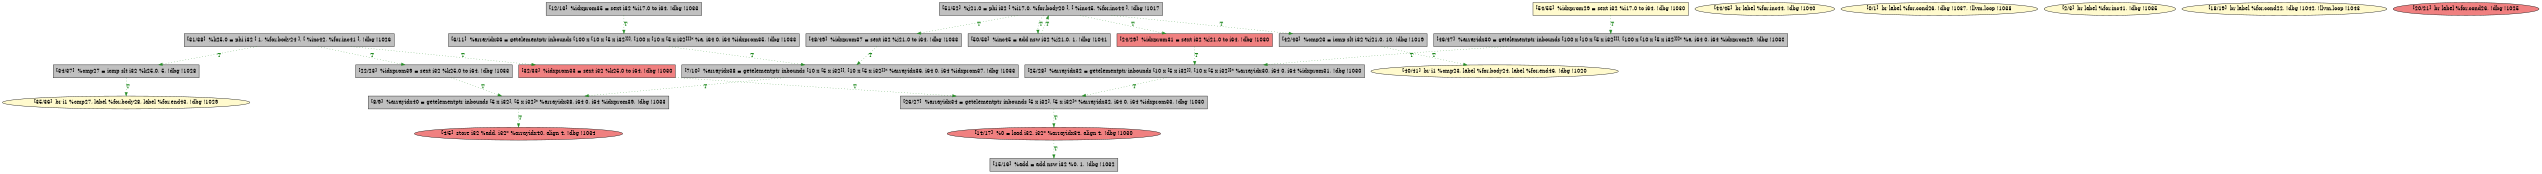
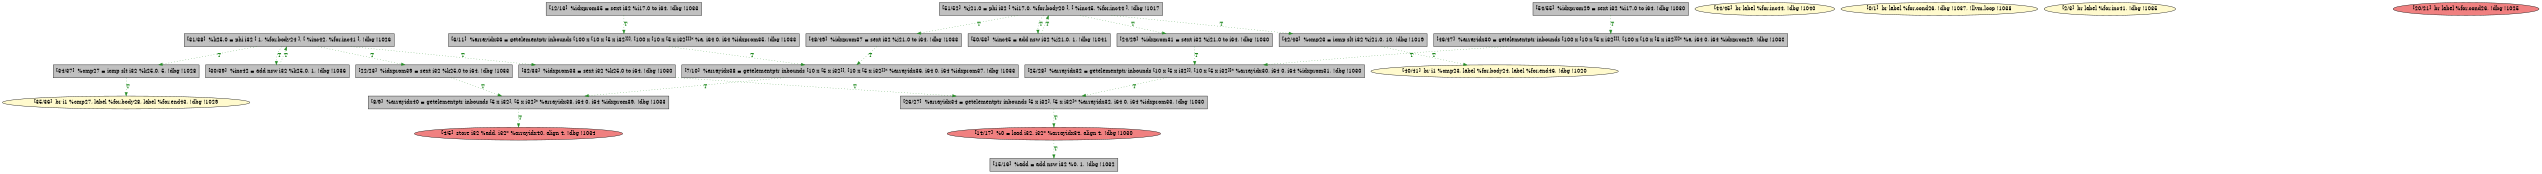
node "[54/55]  %idxprom29 = sext i32 %i17.0 to i64, !dbg !1030": fillcolor lemonchiffon -> grey
node "[18/19]  br label %for.cond22, !dbg !1042, !llvm.loop !1043": removed
node "[24/29]  %idxprom31 = sext i32 %j21.0 to i64, !dbg !1030": fillcolor lightcoral -> grey
node "[30/39]  %inc42 = add nsw i32 %k25.0, 1, !dbg !1036": added
node "[32/33]  %idxprom33 = sext i32 %k25.0 to i64, !dbg !1030": fillcolor lightcoral -> grey
